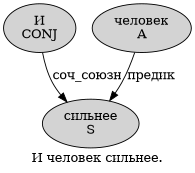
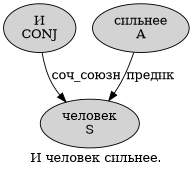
node "человек A": label "человек A" -> "сильнее A"
node "сильнее S": label "сильнее S" -> "человек S"
